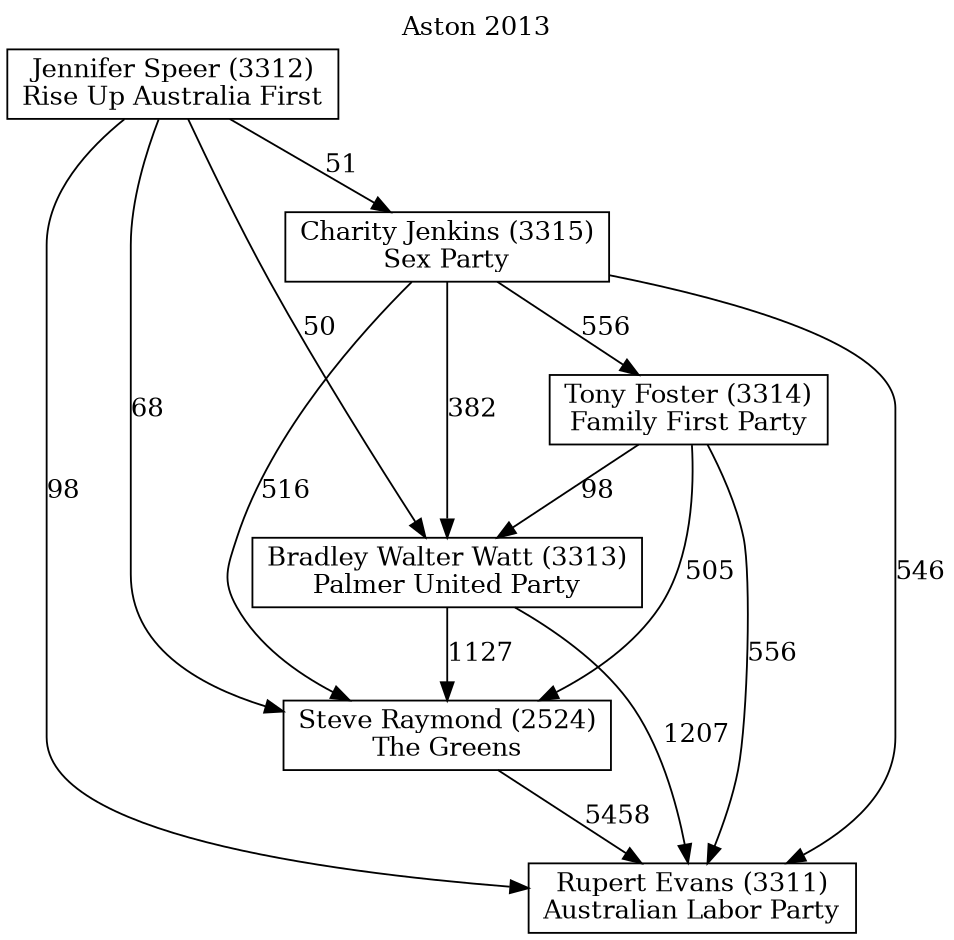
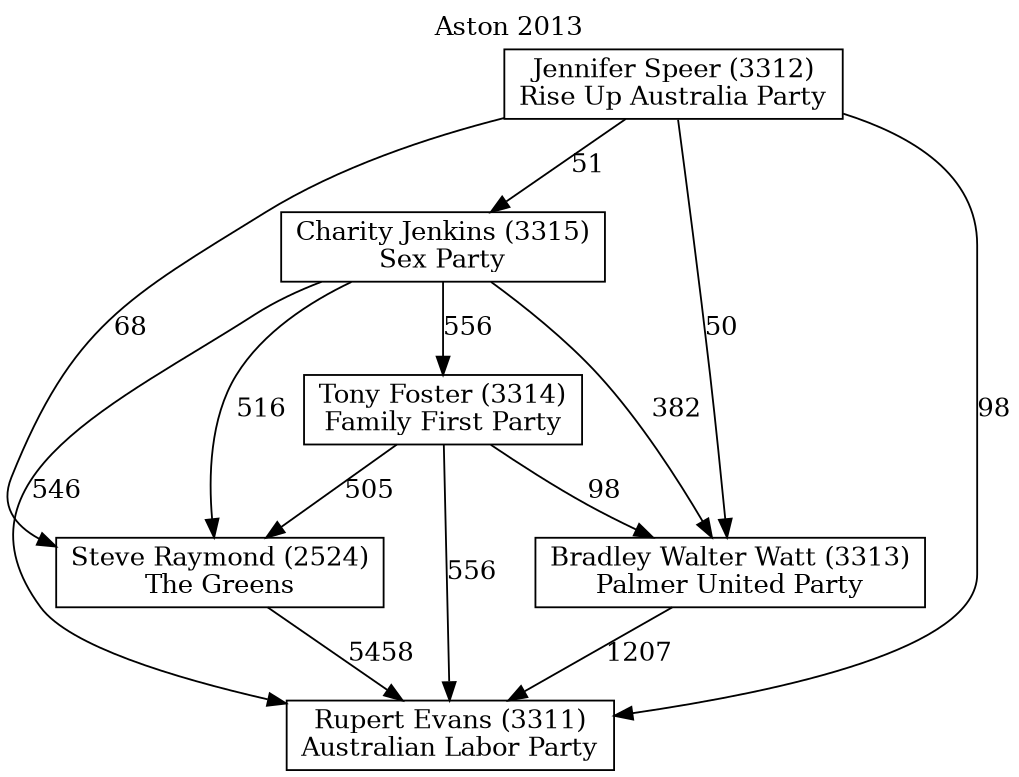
node "Jennifer Speer (3312) Rise Up Australia First": label "Jennifer Speer (3312) Rise Up Australia First" -> "Jennifer Speer (3312) Rise Up Australia Party"
edge "Bradley Walter Watt (3313) Palmer United Party" -> "Steve Raymond (2524) The Greens": removed, label "1127"
